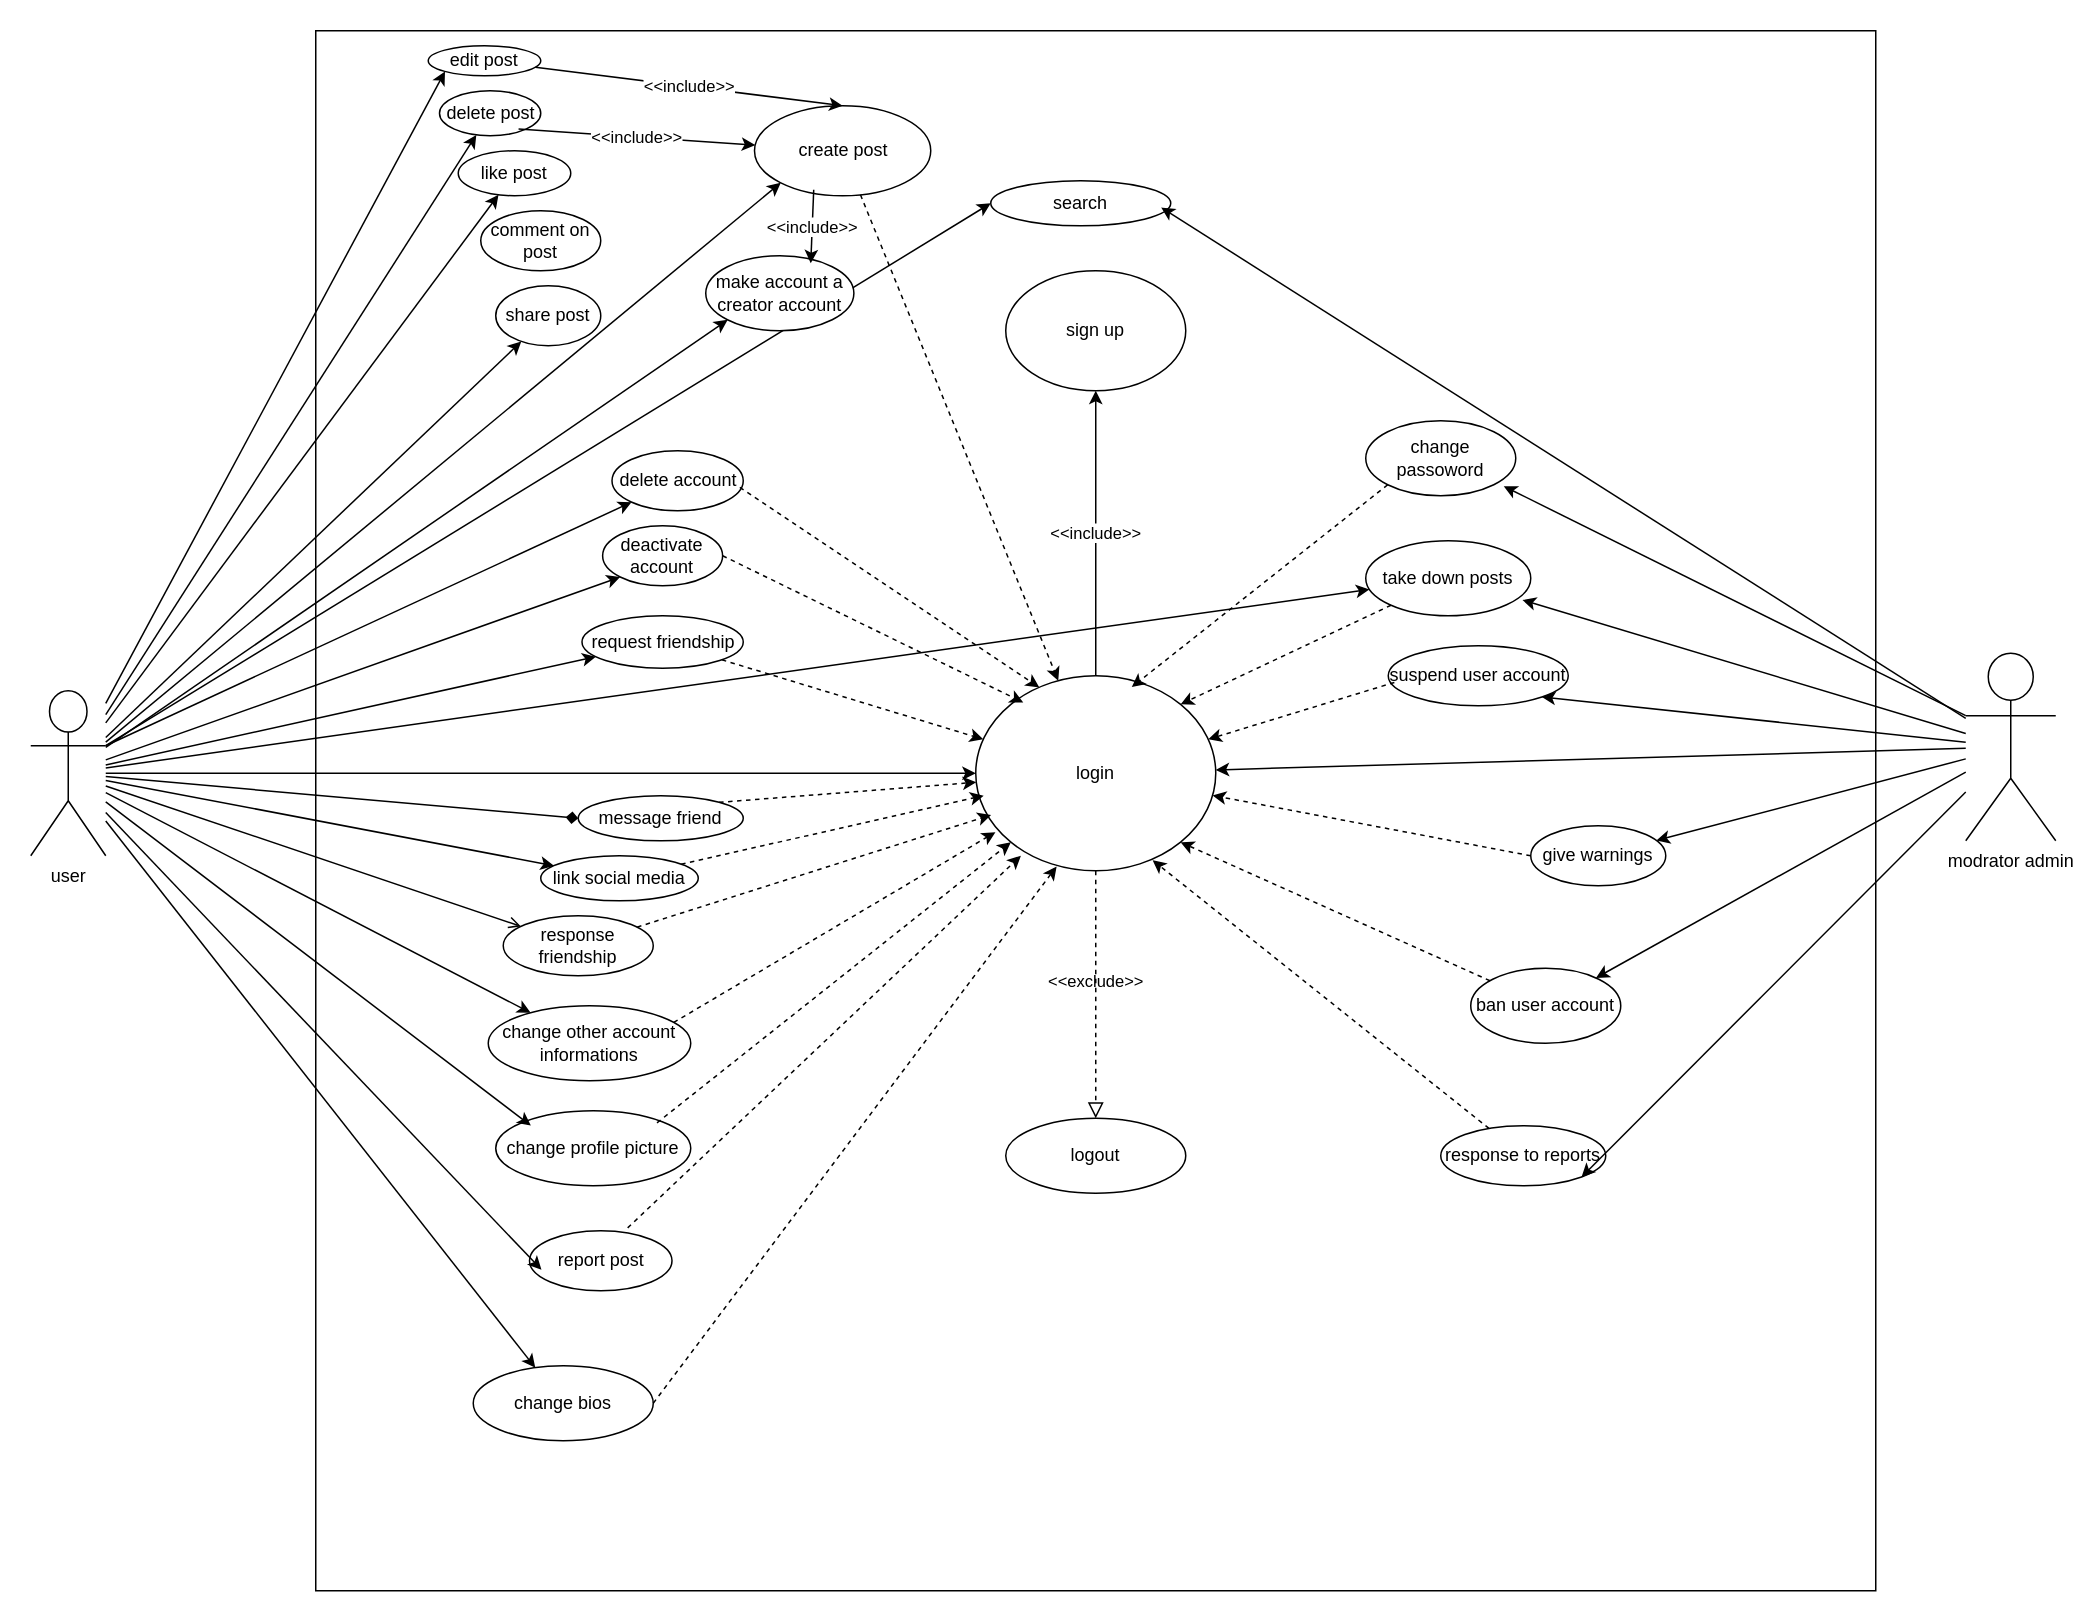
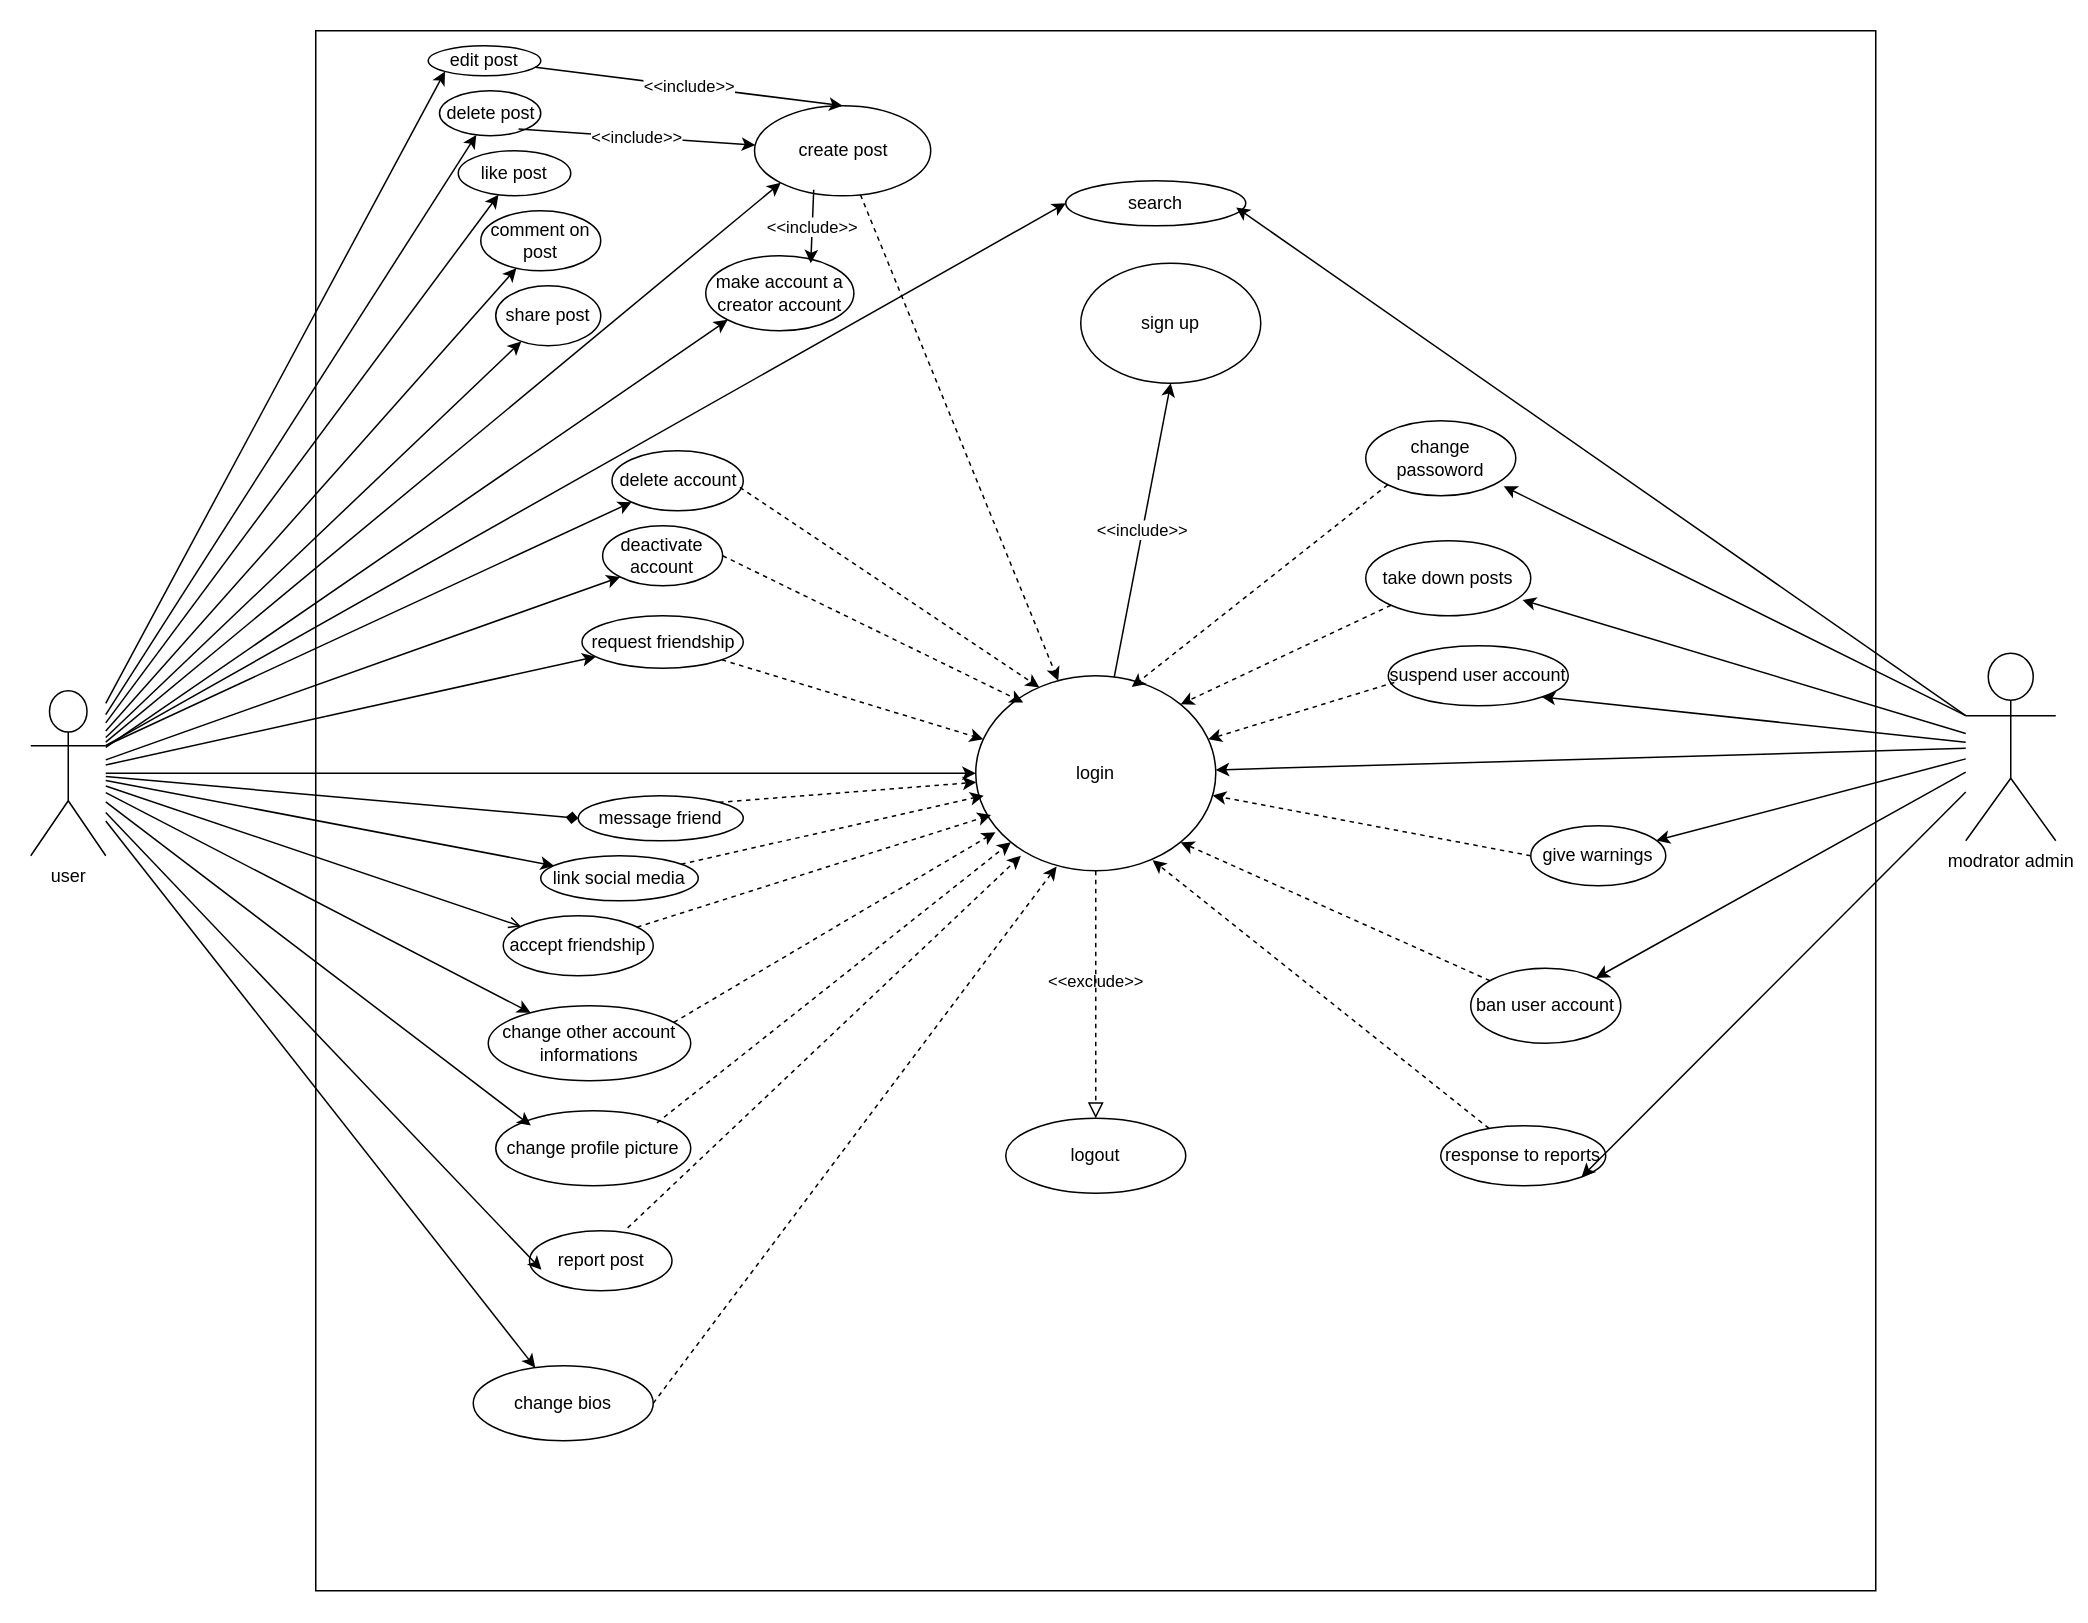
node "search": moved (1081, 203) -> (1156, 203)
node "sign up": moved (1096, 331) -> (1171, 323)
edge "user" -> "take down posts": now "user" -> "comment on post"
node "response friendship": label "response friendship" -> "accept friendship"
